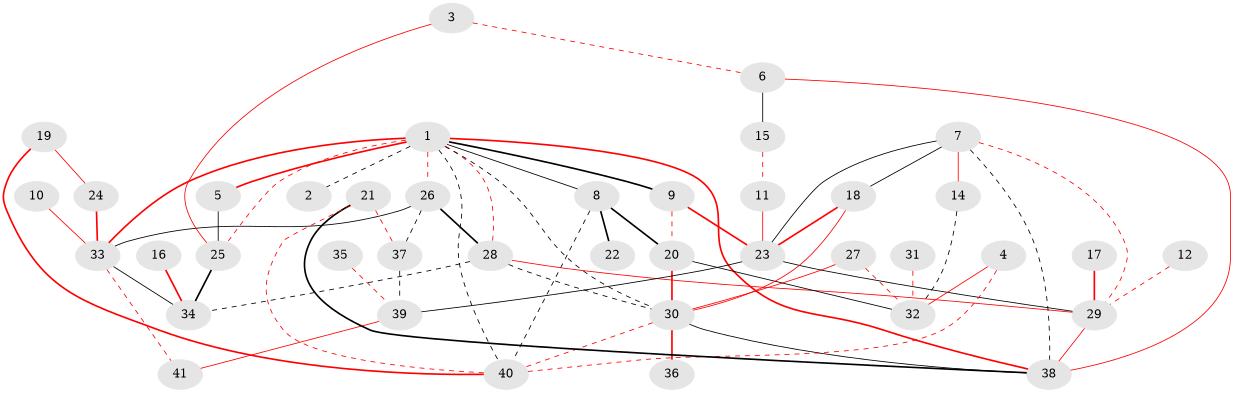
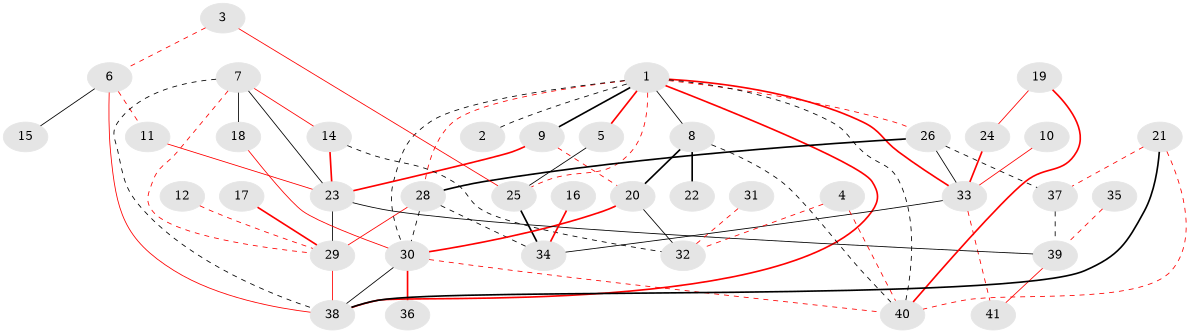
edge "15" -- "11": now "6" -- "11"
edge "18" -- "23": now "14" -- "23"
node "27": removed
edge "4" -- "32": style solid -> dashed
